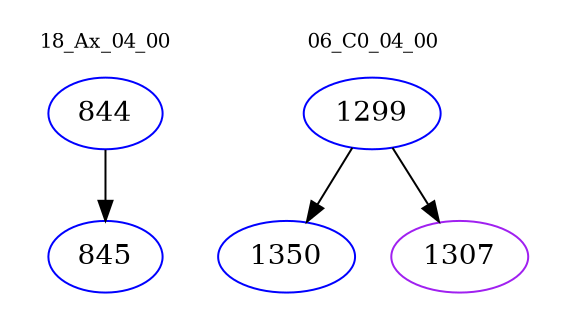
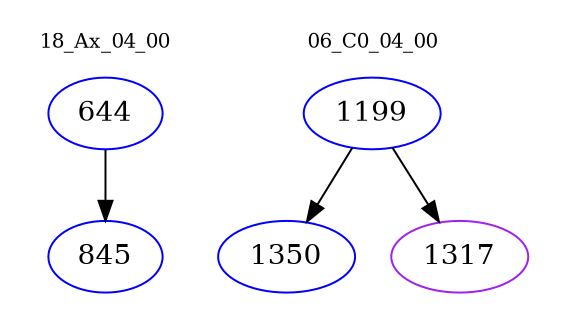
node "844": label "844" -> "644"
node "1299": label "1299" -> "1199"
node "1307": label "1307" -> "1317"
